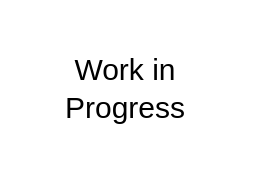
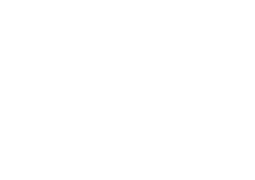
node "Work in Progress": removed
